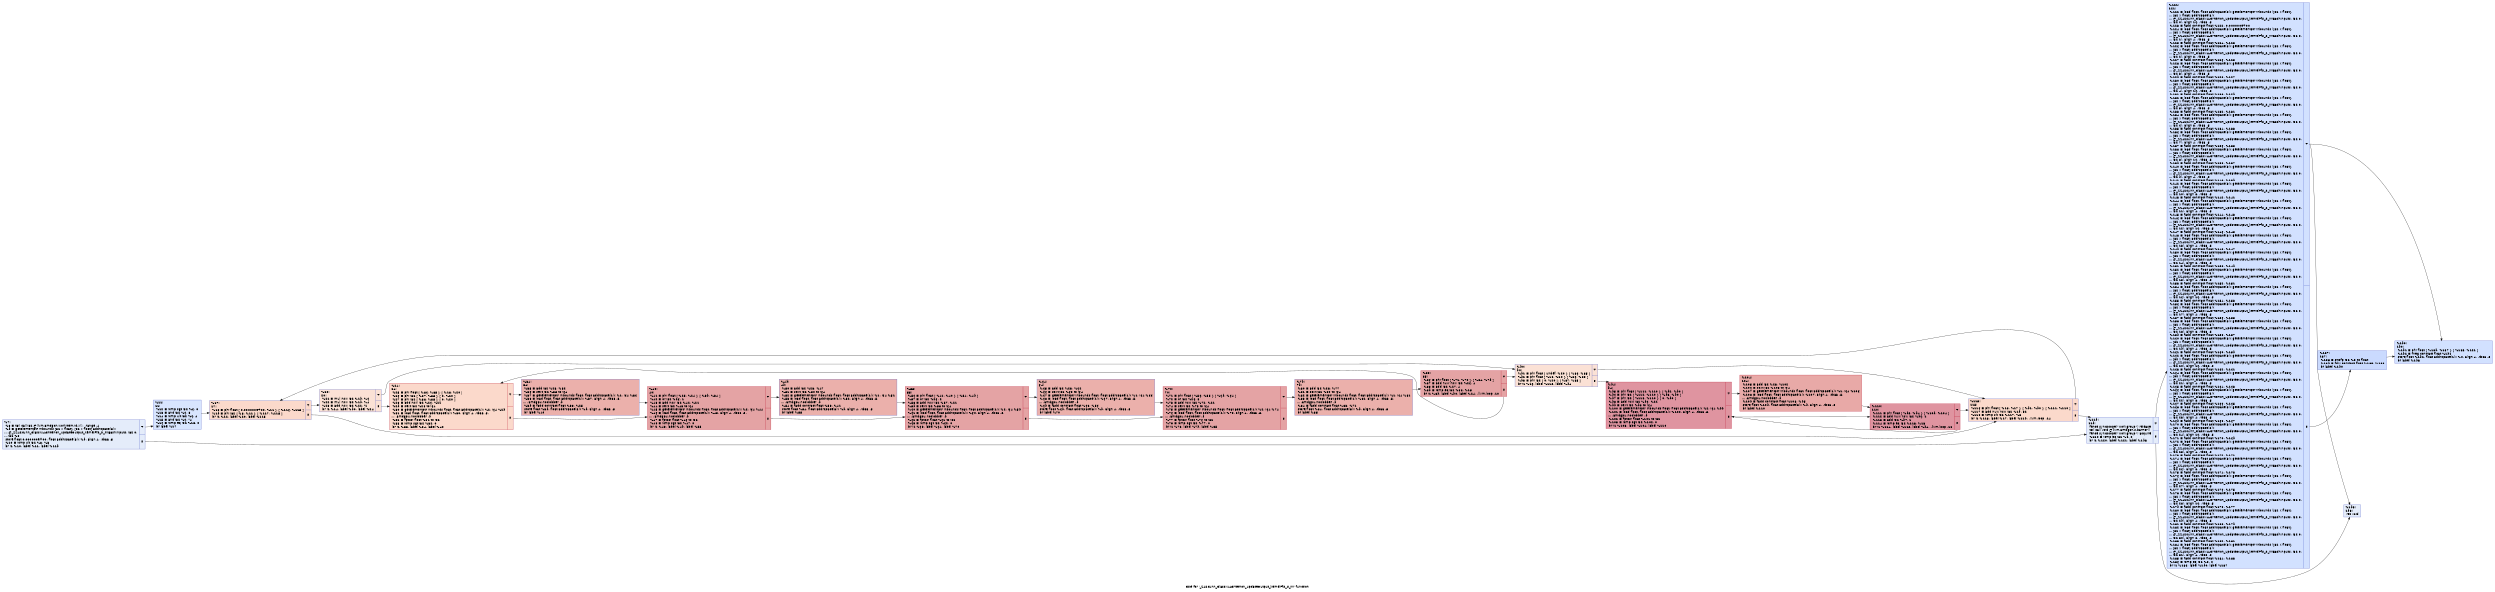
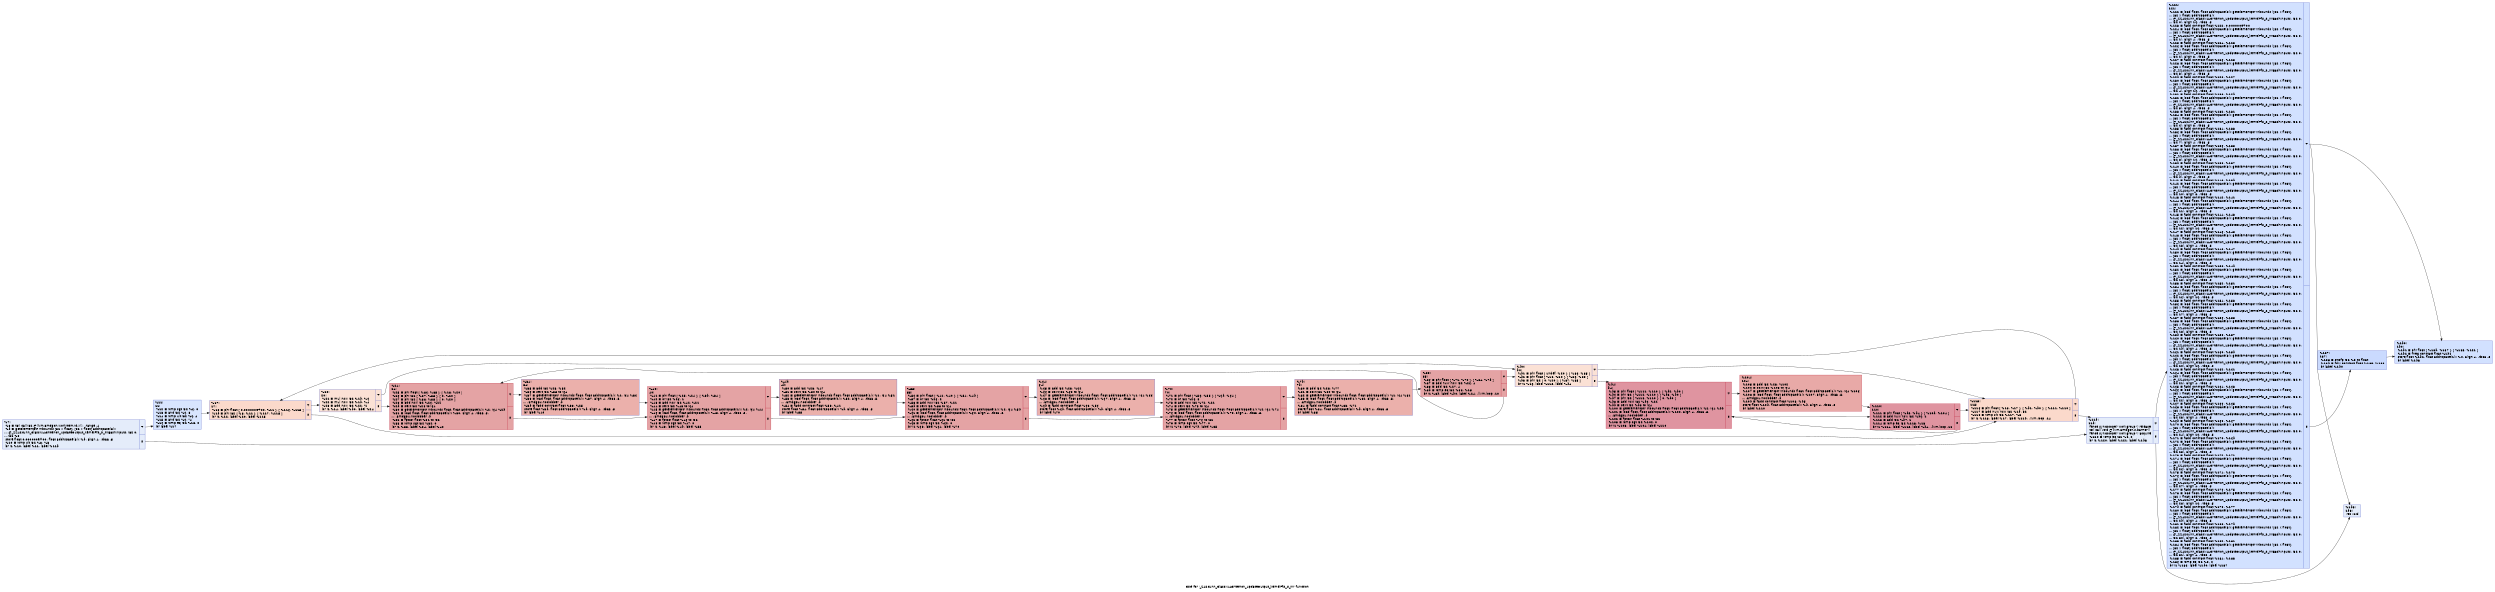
node "%24:": fillcolor #f7a88970 -> #c32e3170
